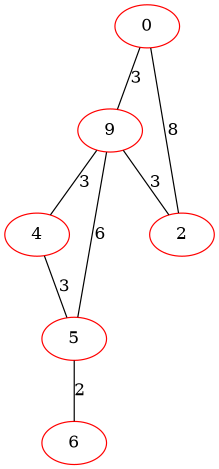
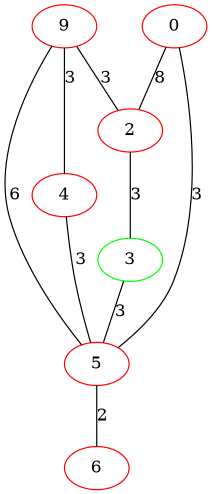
edge "0" -- "9": now "0" -- "5"
node "3": added
